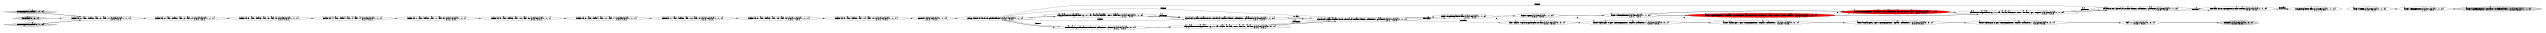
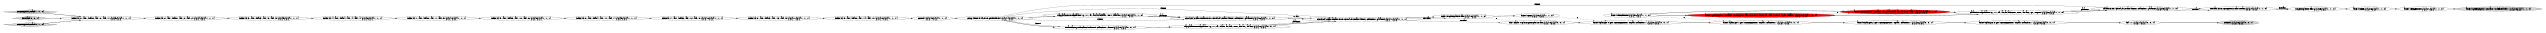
edge "t = getTuple(estream)@@@25@@@['1', '1', '0']" -> "assert(t.EOF)@@@26@@@['1', '1', '0']": added
edge "assert(t.EOF)@@@19@@@['1', '1', '0']" -> "assert(t.EXCEPTION)@@@20@@@['1', '1', '0']": removed
